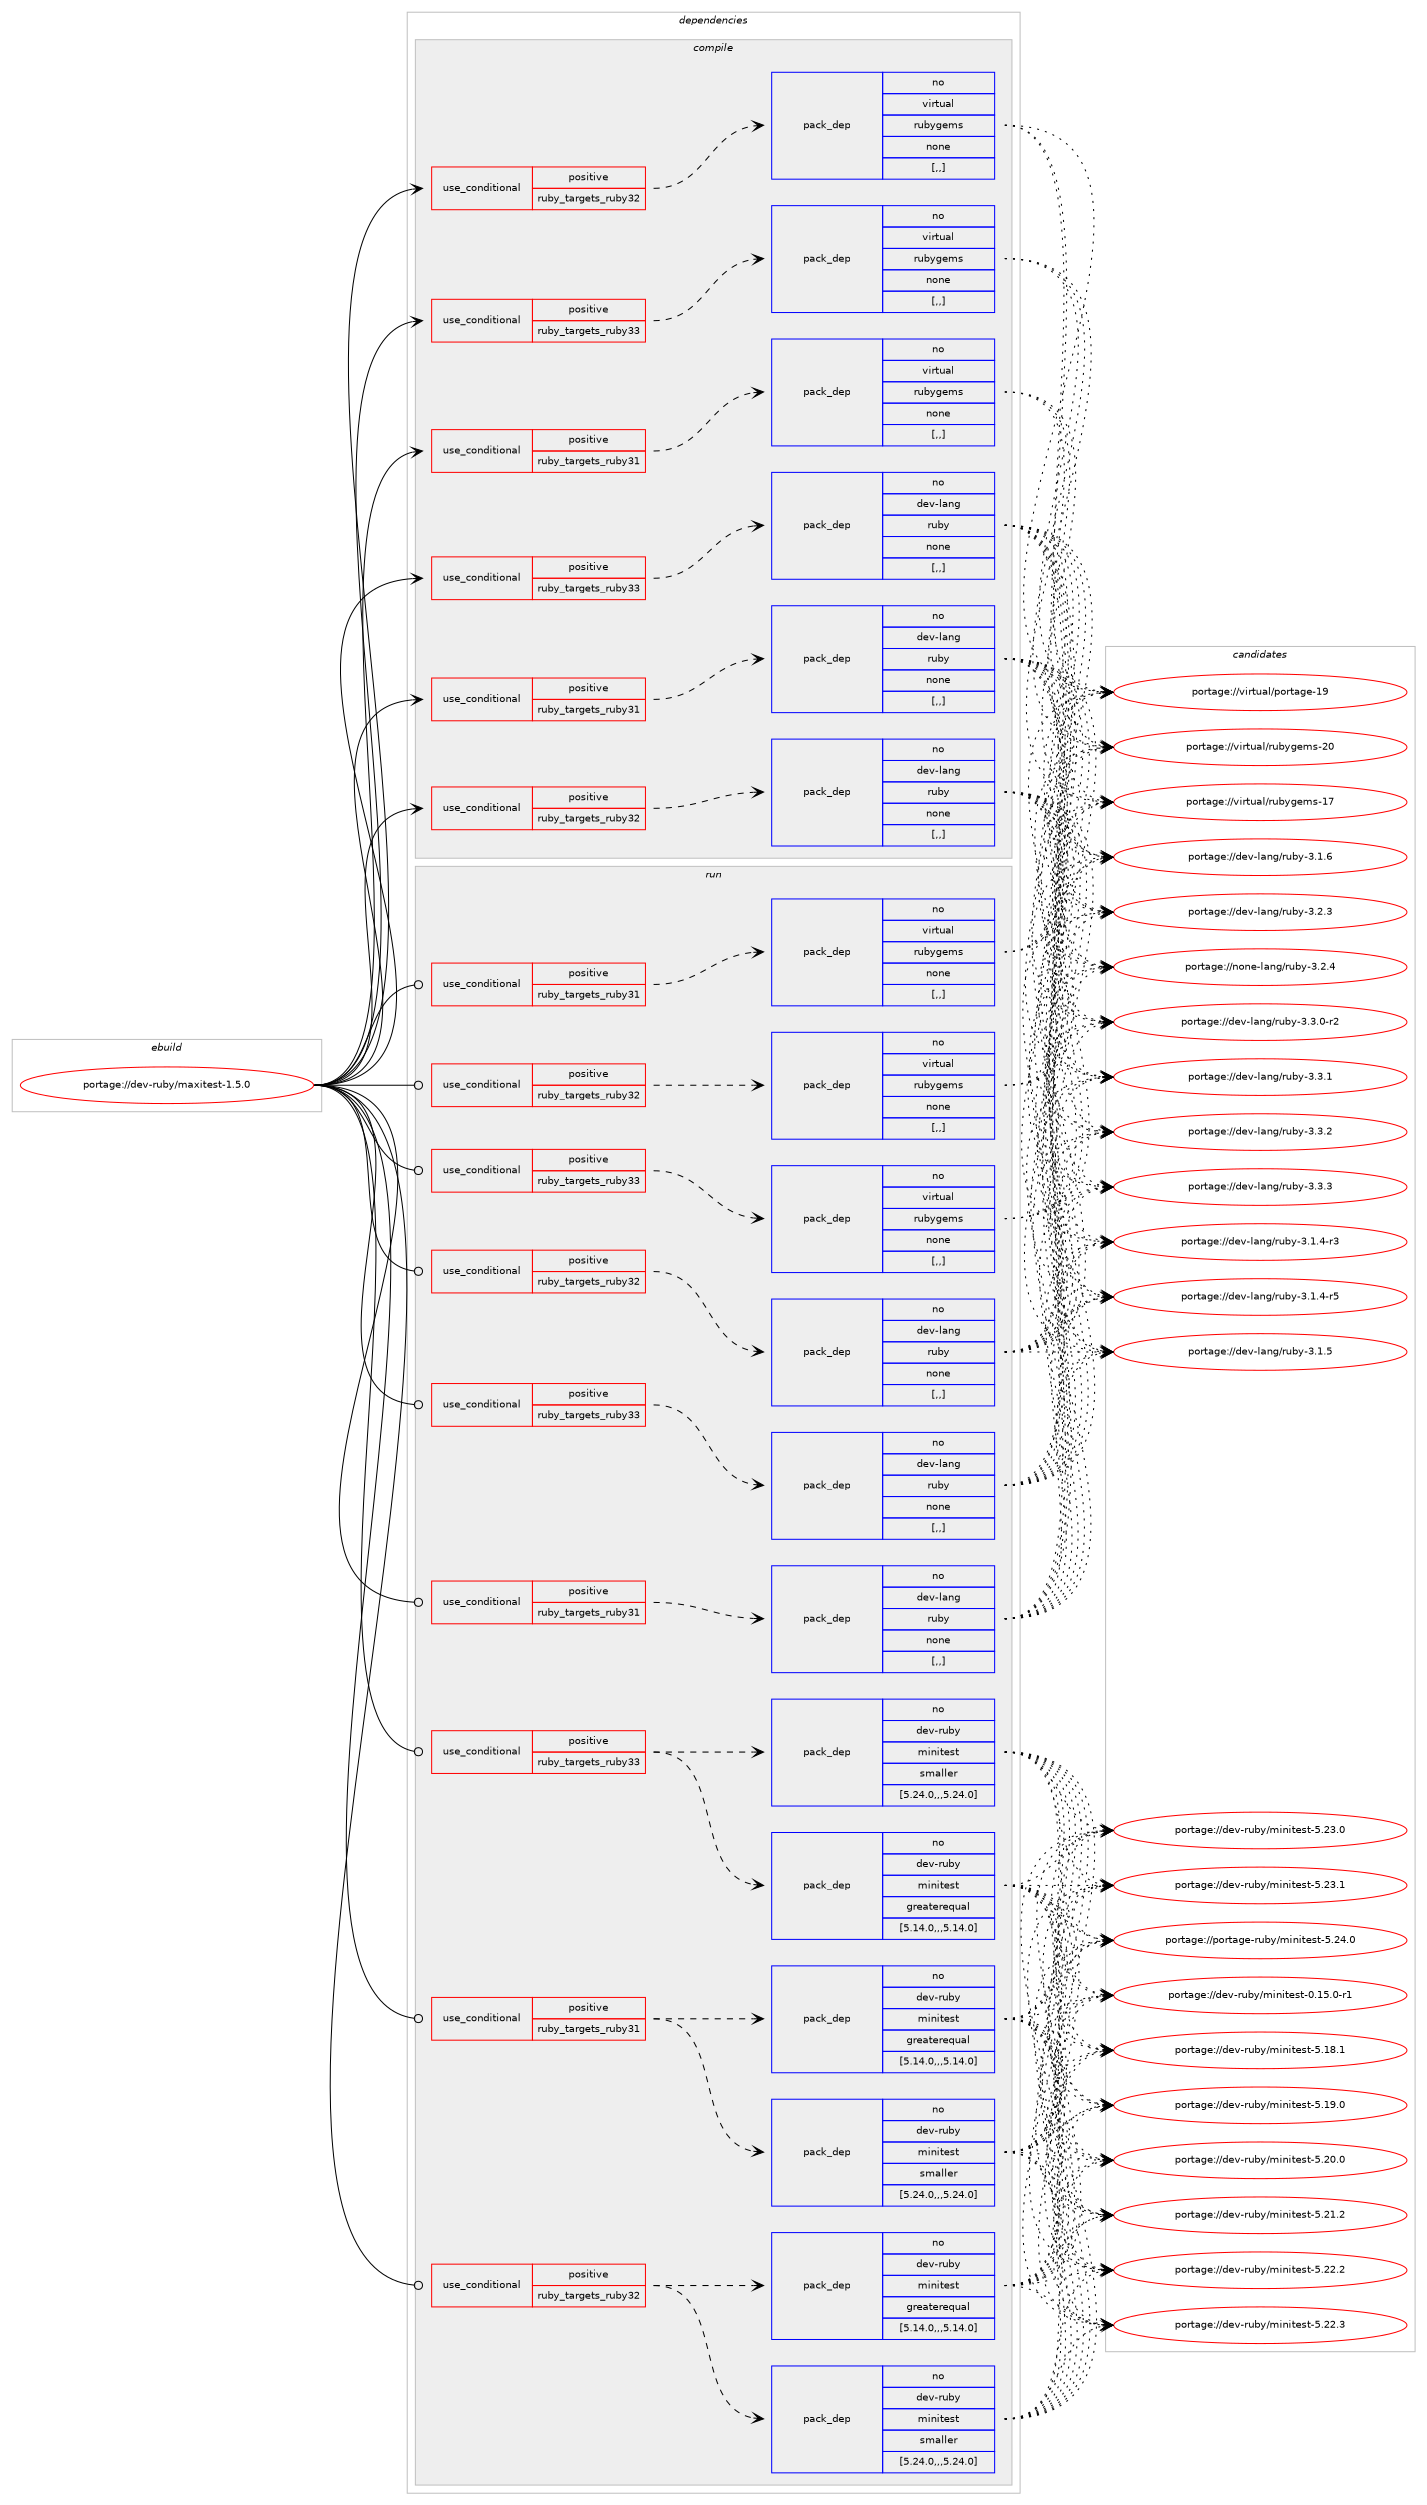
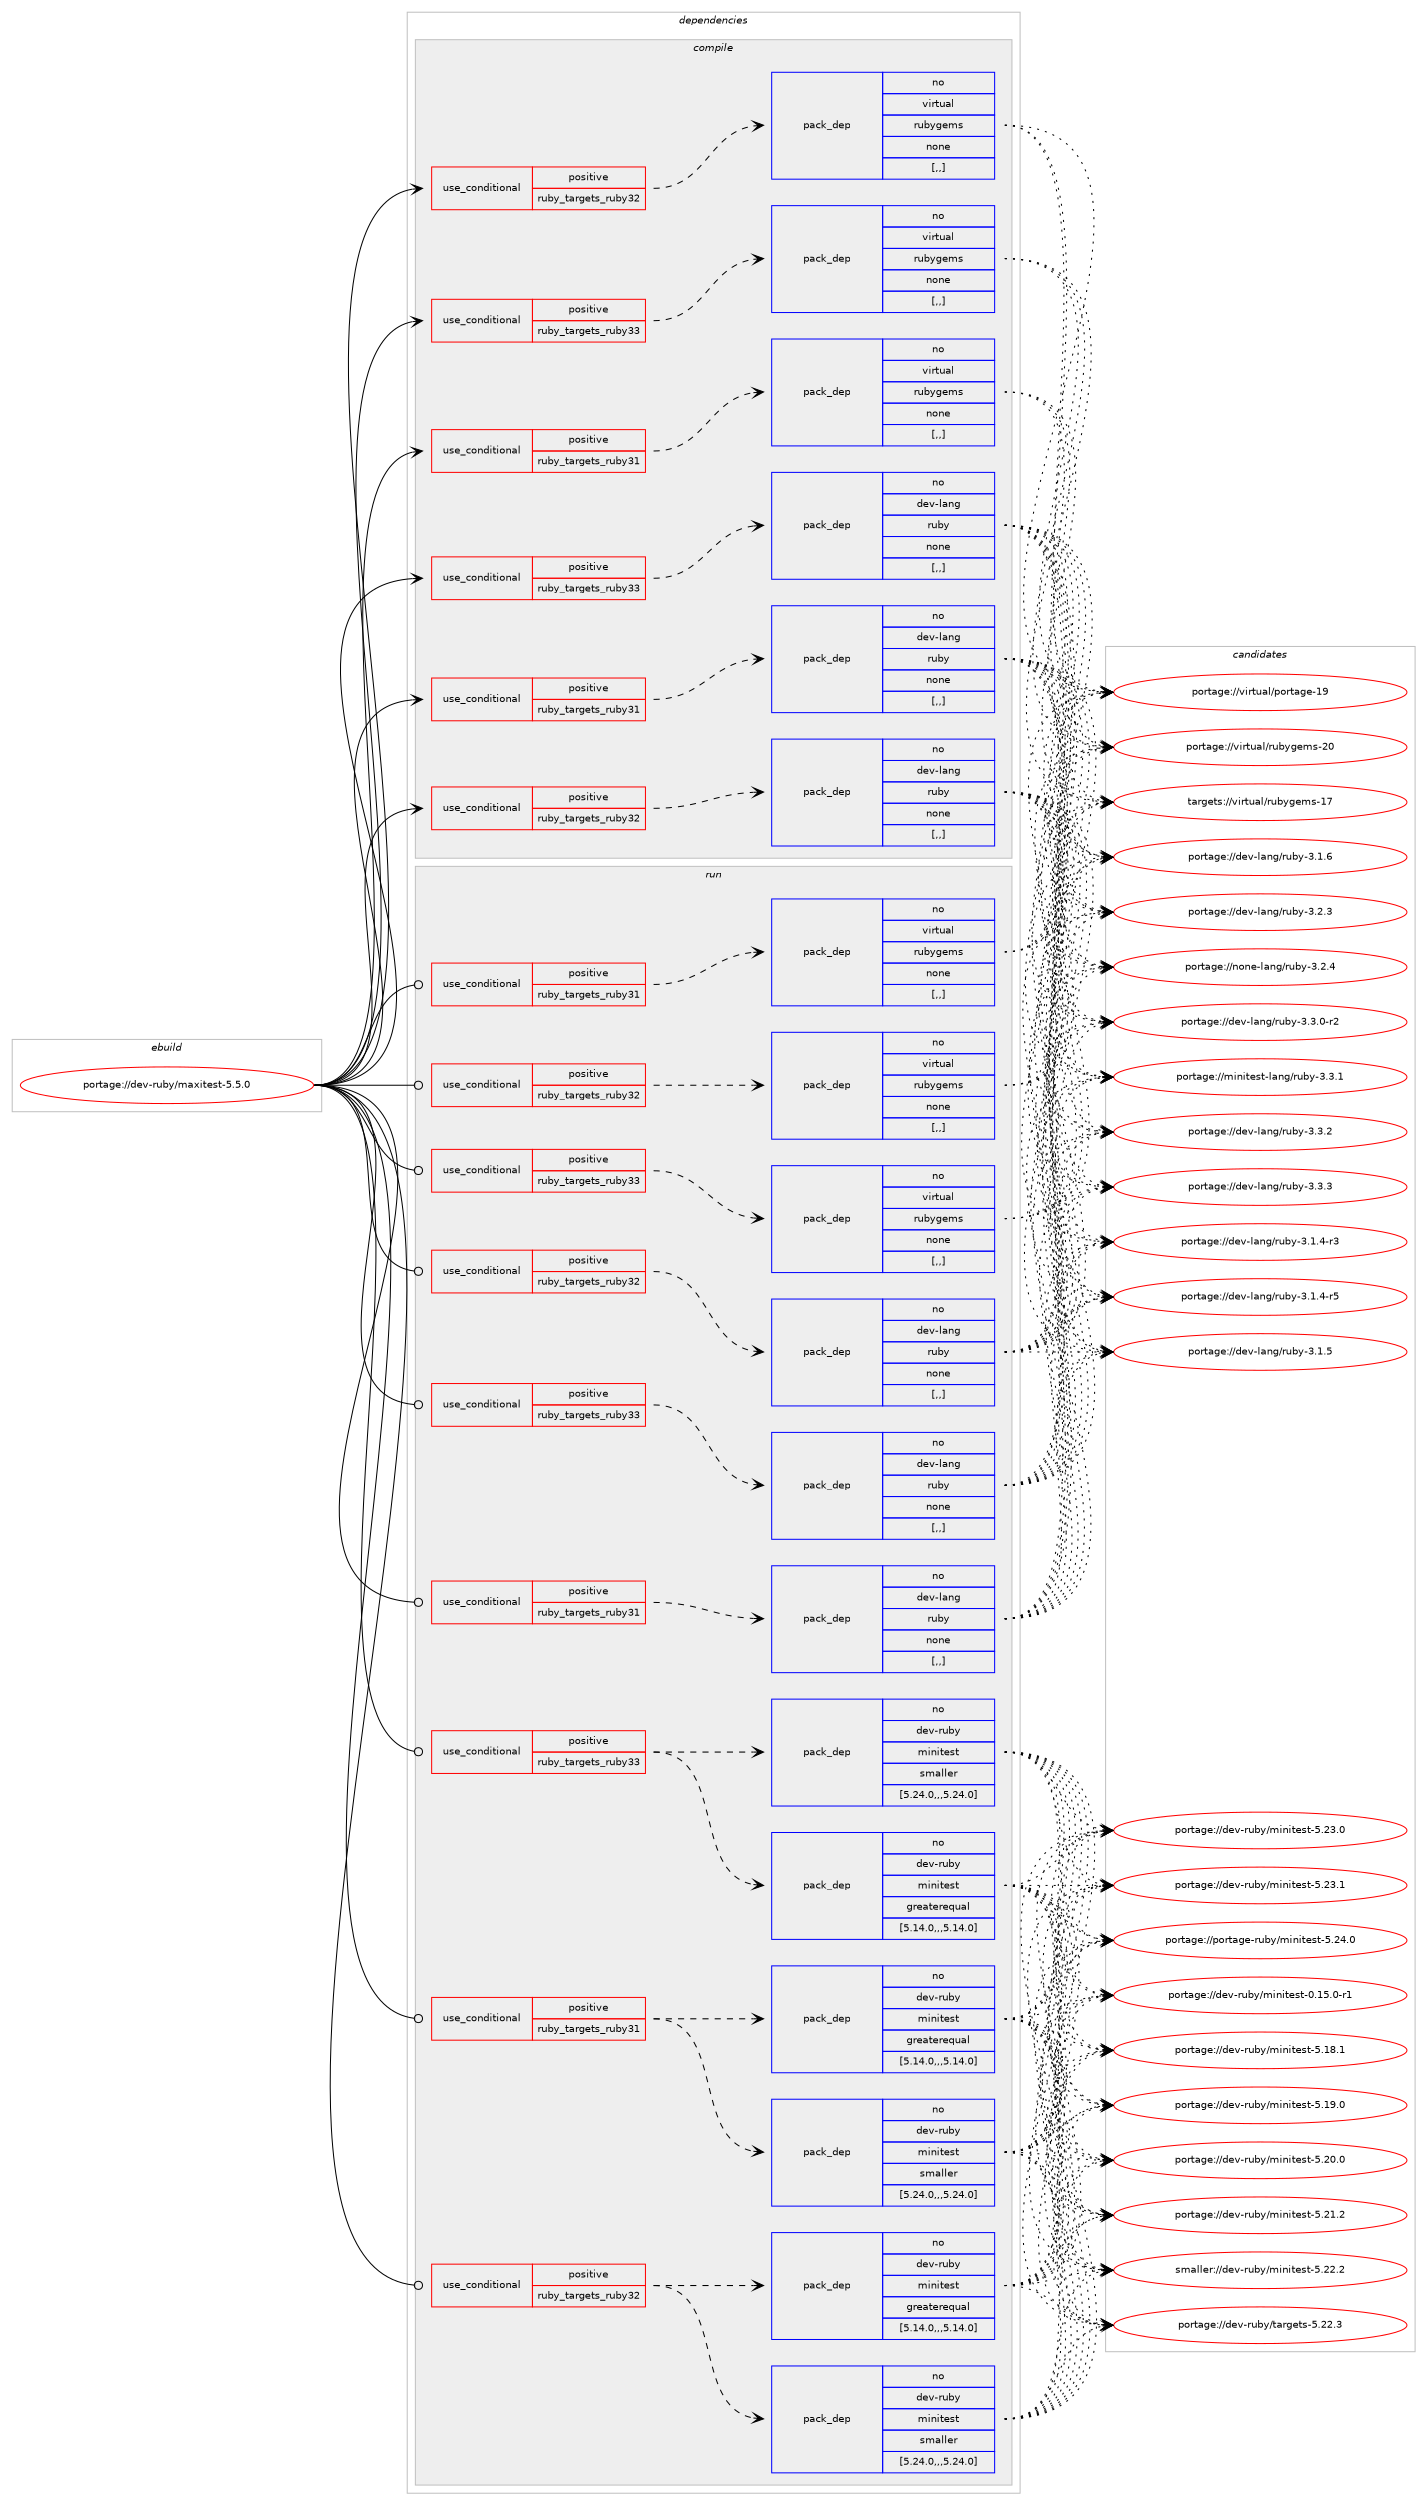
node "portage://virtual/rubygems-17": label "portage://virtual/rubygems-17" -> "targets://virtual/rubygems-17"
node "portage://dev-lang/ruby-3.3.1": label "portage://dev-lang/ruby-3.3.1" -> "portage://minitest-lang/ruby-3.3.1"
node "portage://dev-ruby/maxitest-1.5.0": label "portage://dev-ruby/maxitest-1.5.0" -> "portage://dev-ruby/maxitest-5.5.0"
node "portage://dev-ruby/minitest-5.22.2": label "portage://dev-ruby/minitest-5.22.2" -> "smaller://dev-ruby/minitest-5.22.2"
node "portage://dev-ruby/minitest-5.22.3": label "portage://dev-ruby/minitest-5.22.3" -> "portage://dev-ruby/targets-5.22.3"
